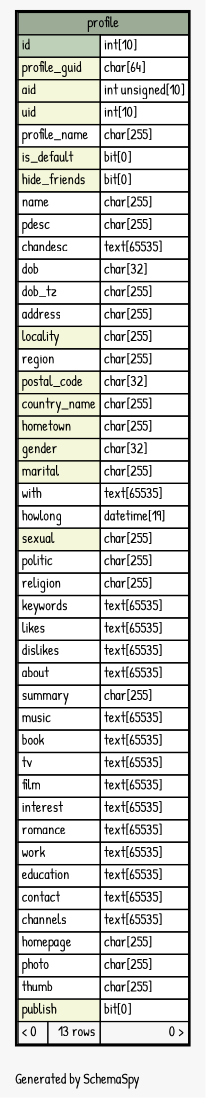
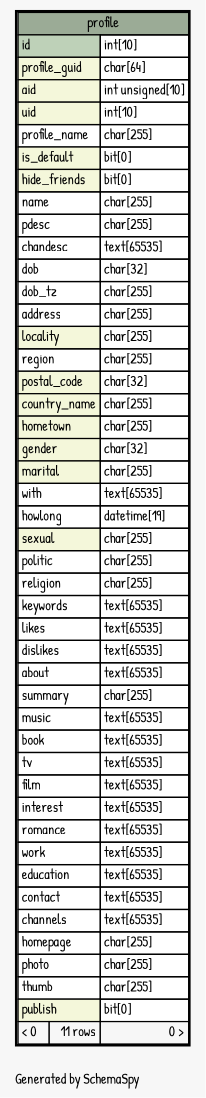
node "profile": text "13 rows" -> "11 rows"
